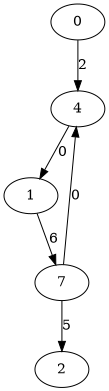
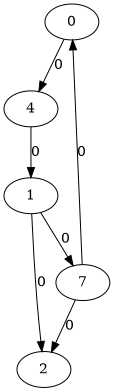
edge "0" -> "4": label "2" -> "0"
edge "7" -> "4": now "7" -> "0"
edge "1" -> "7": label "6" -> "0"
edge "1" -> "2": added, label "0"
edge "7" -> "2": label "5" -> "0"
